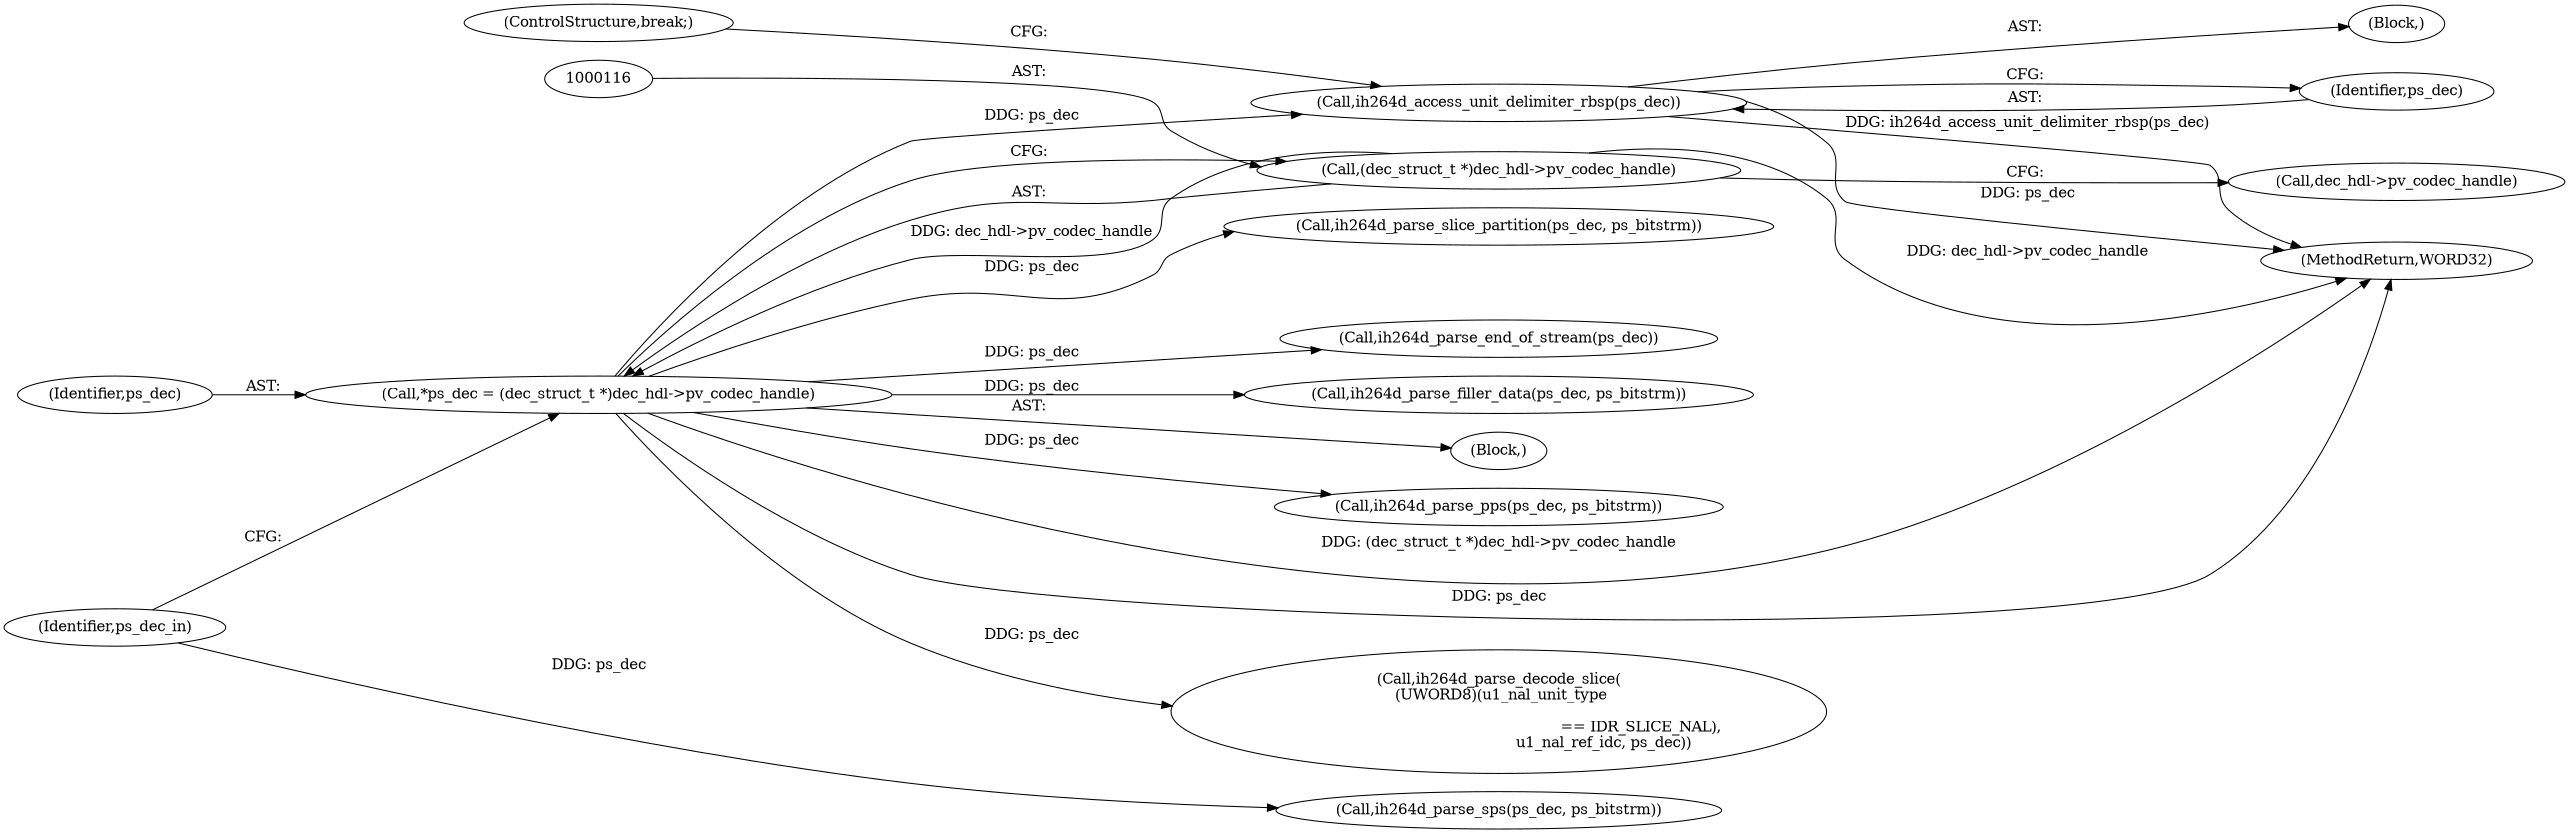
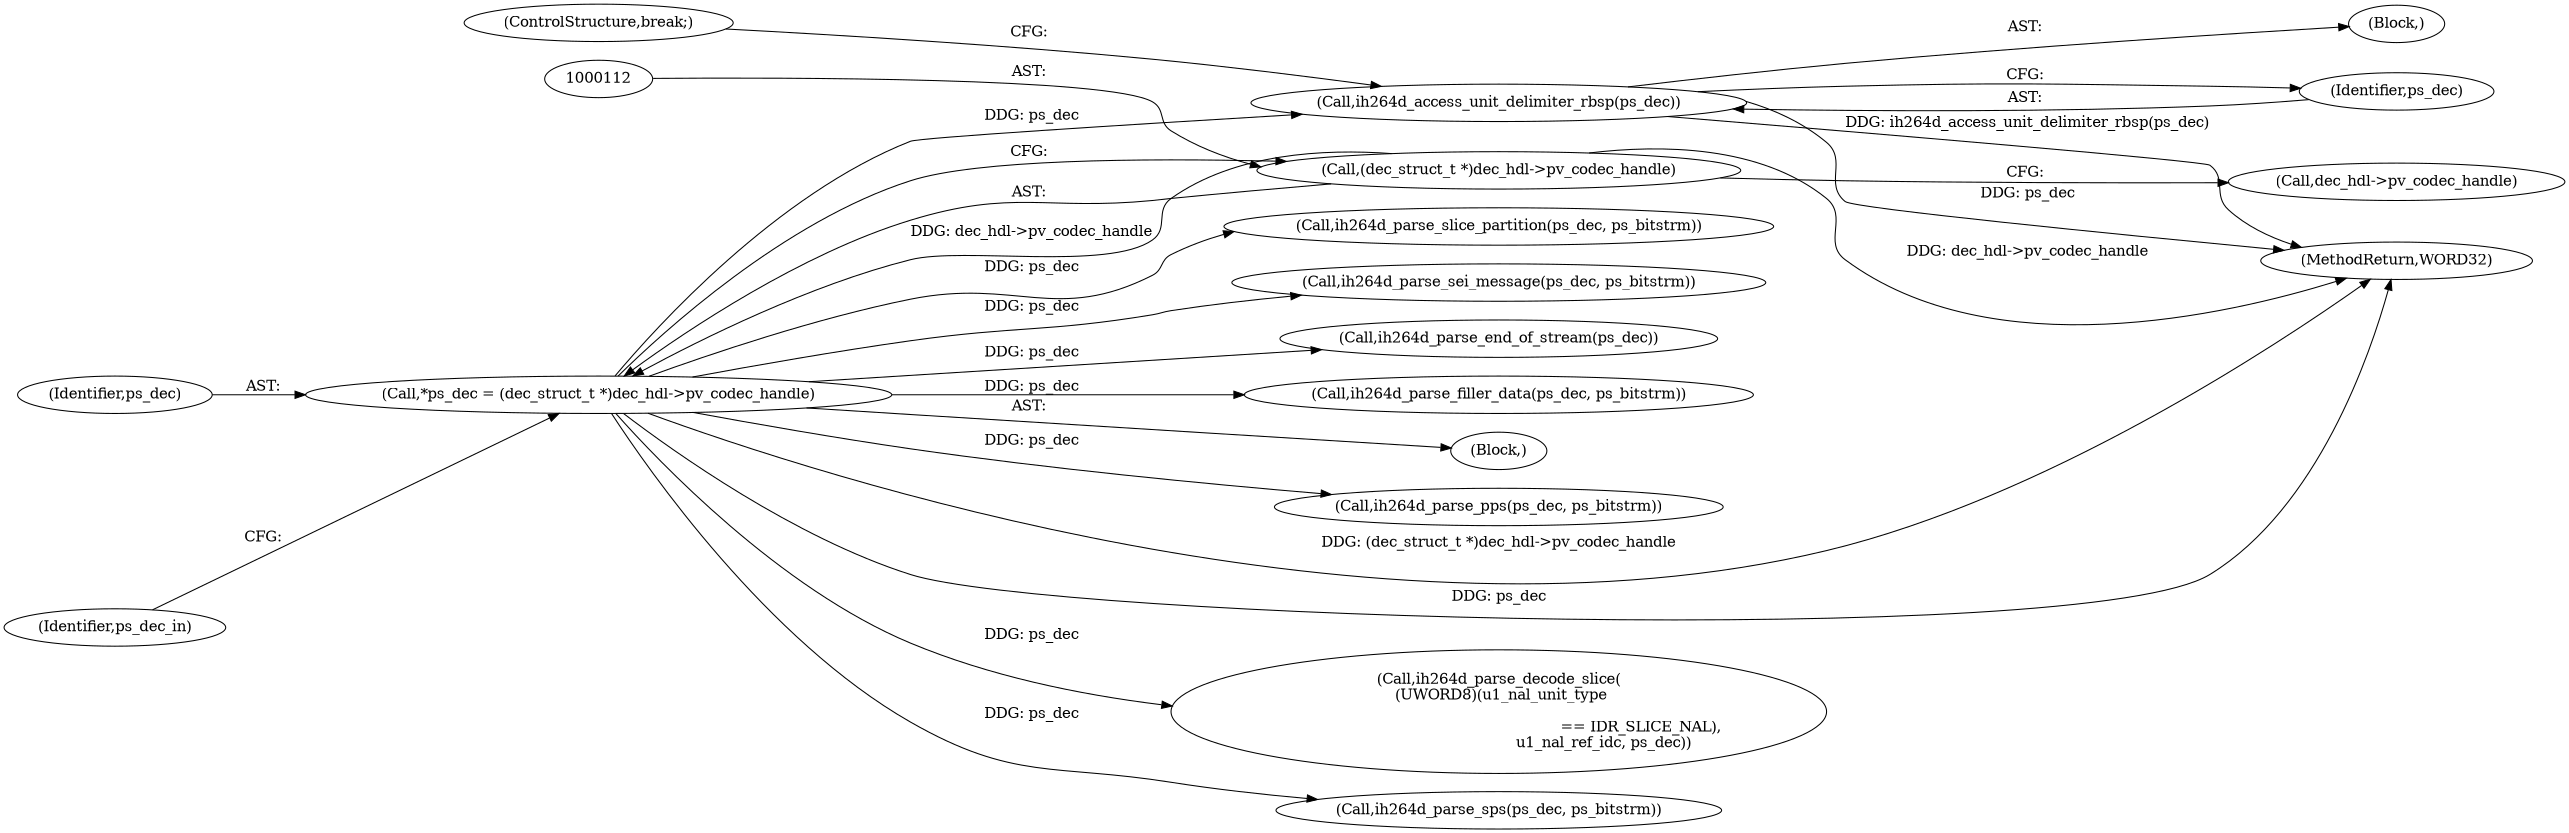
node "1000116": label "1000116" -> "1000112"
node "(Call,ih264d_parse_sei_message(ps_dec, ps_bitstrm))": added
edge "(Identifier,ps_dec_in)" -> "(Call,ih264d_parse_sps(ps_dec, ps_bitstrm))": now "(Call,*ps_dec = (dec_struct_t *)dec_hdl->pv_codec_handle)" -> "(Call,ih264d_parse_sps(ps_dec, ps_bitstrm))"
